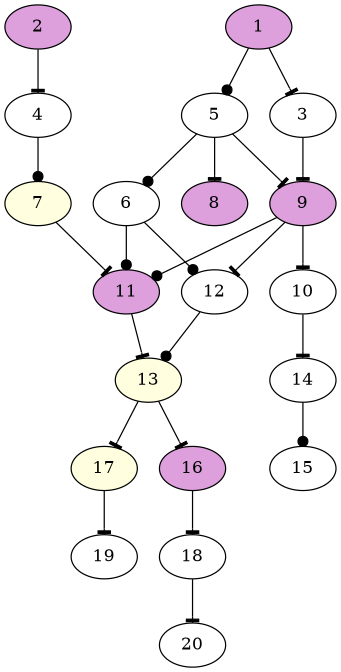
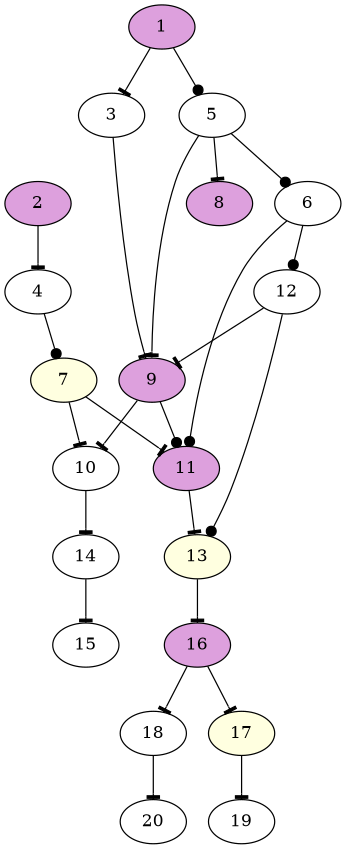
edge "9" -> "12": reversed
edge "14" -> "15": arrowhead dot -> tee
edge "7" -> "10": added
edge "13" -> "17": now "16" -> "17"
